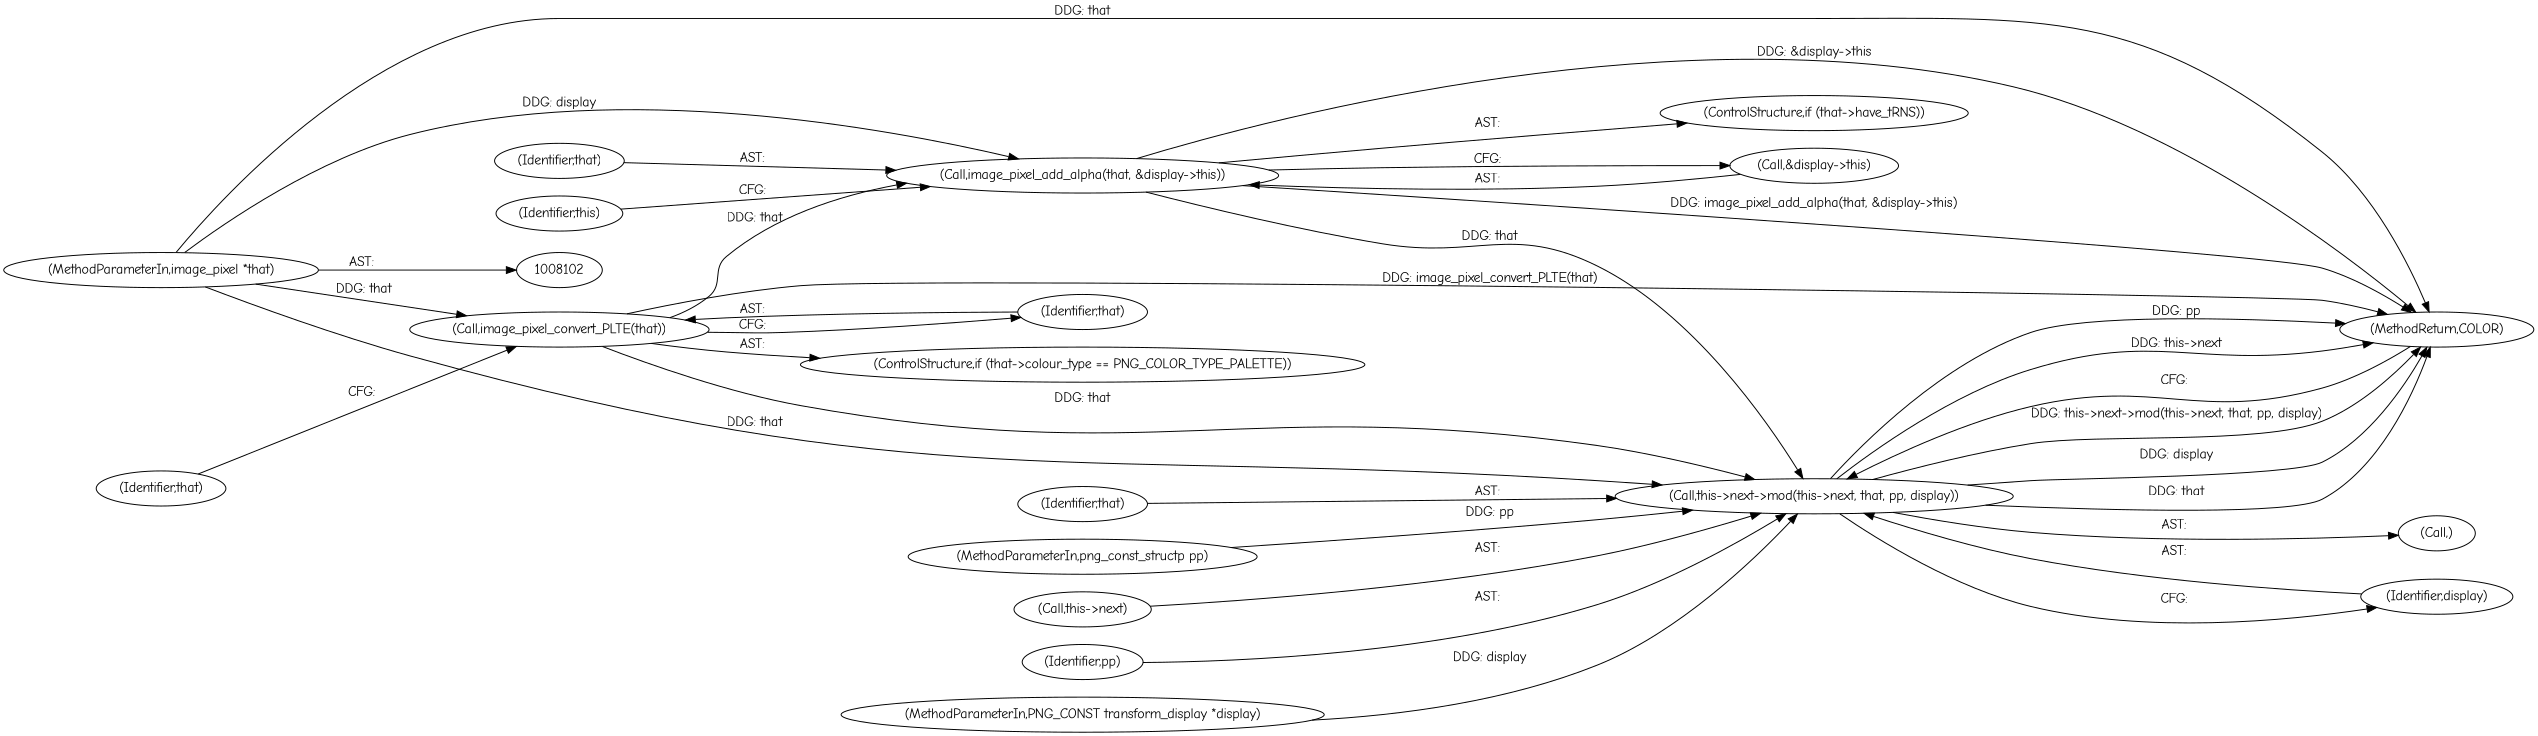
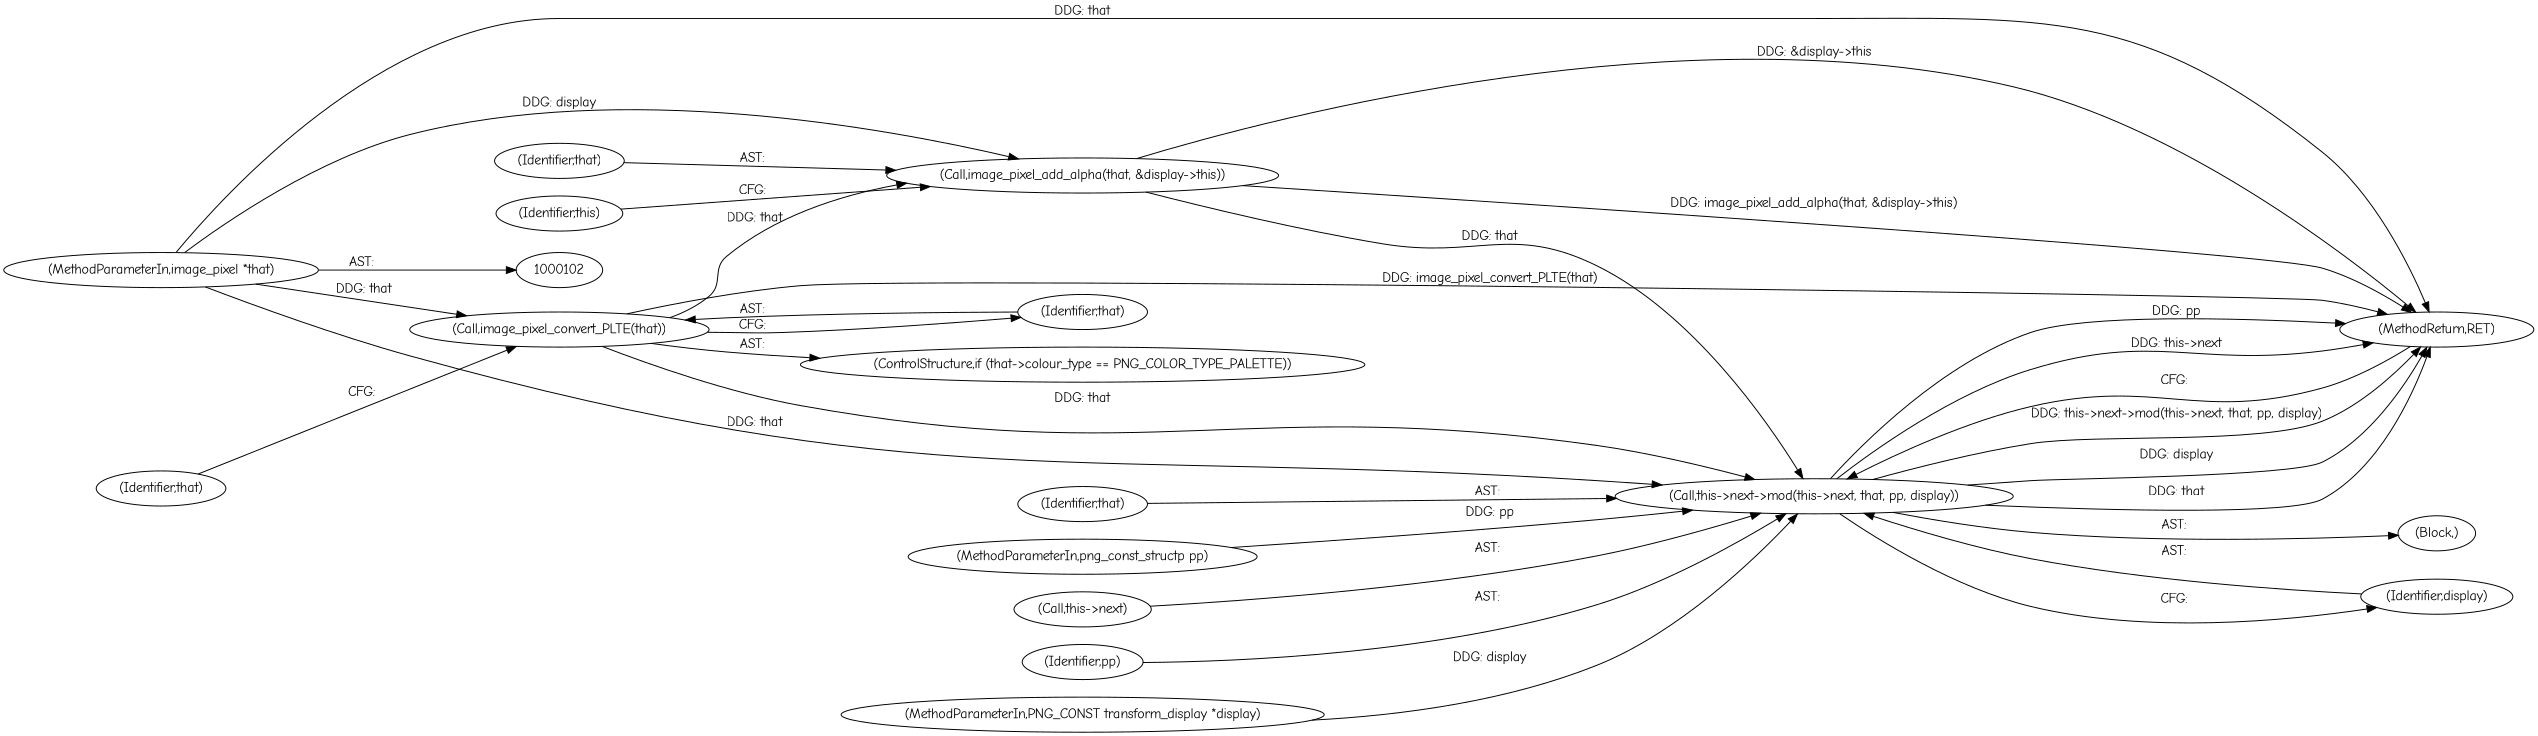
node "(ControlStructure,if (that->have_tRNS))": removed
node "(Call,&display->this)": removed
node "1008102": label "1008102" -> "1000102"
node "(MethodReturn,COLOR)": label "(MethodReturn,COLOR)" -> "(MethodReturn,RET)"
node "(Call,)": label "(Call,)" -> "(Block,)"
